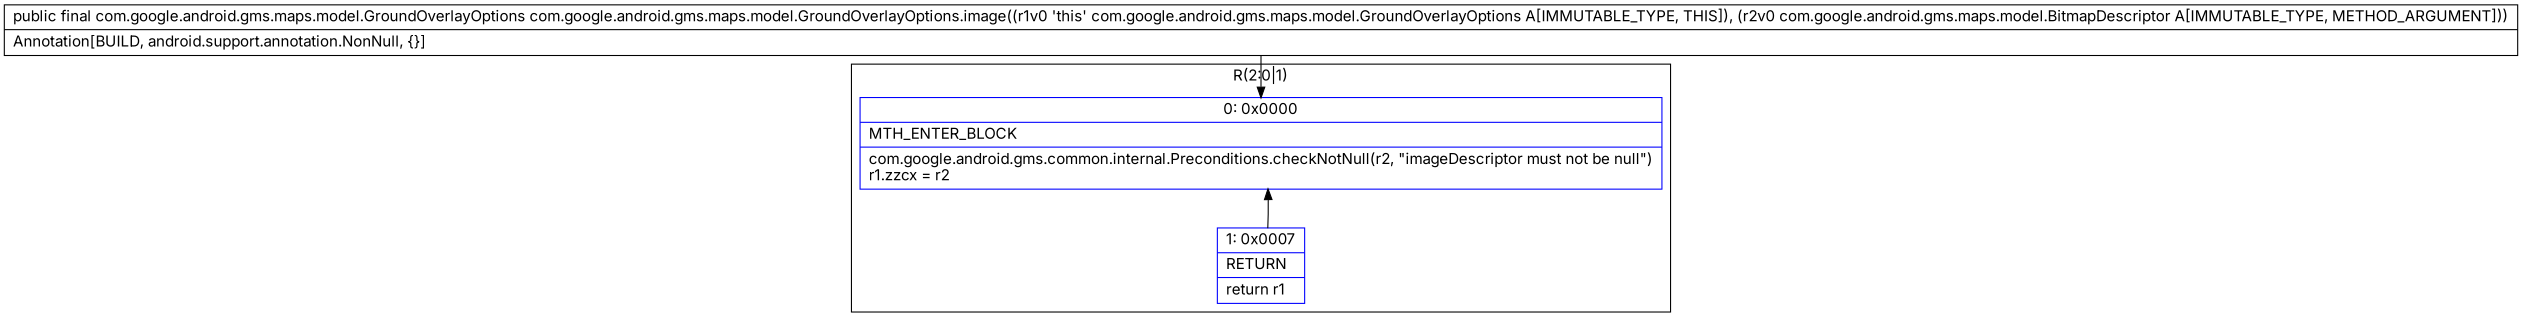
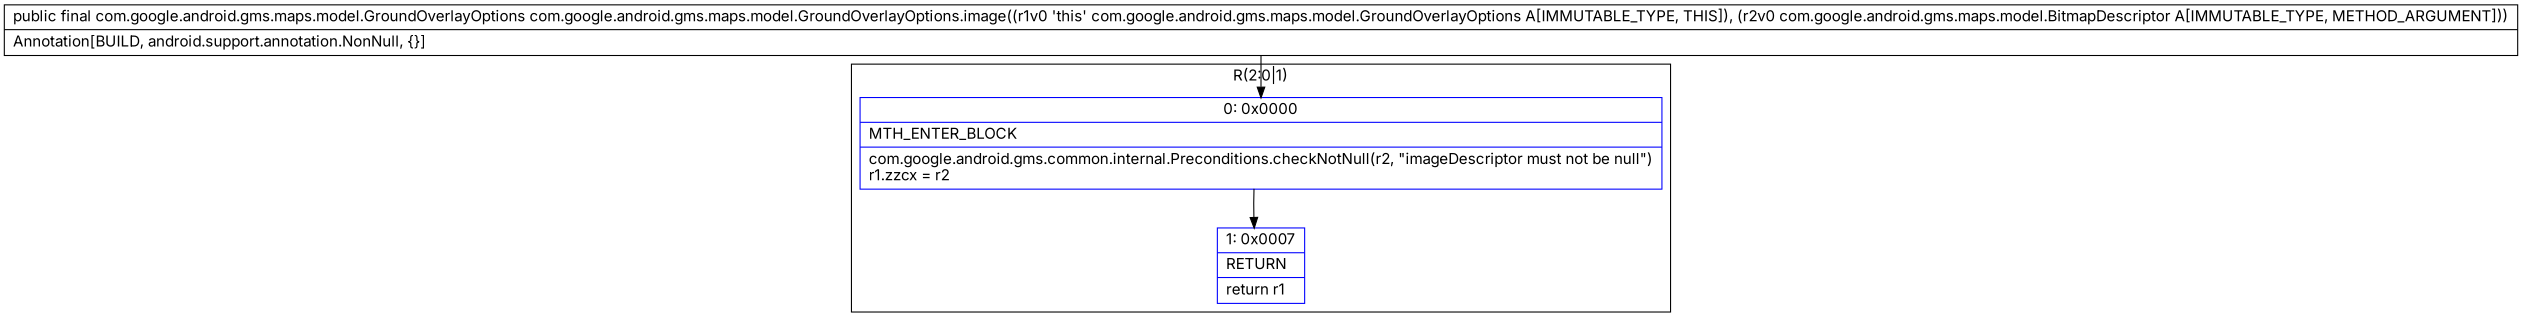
edge "1: 0x0007" -> "0: 0x0000": reversed
